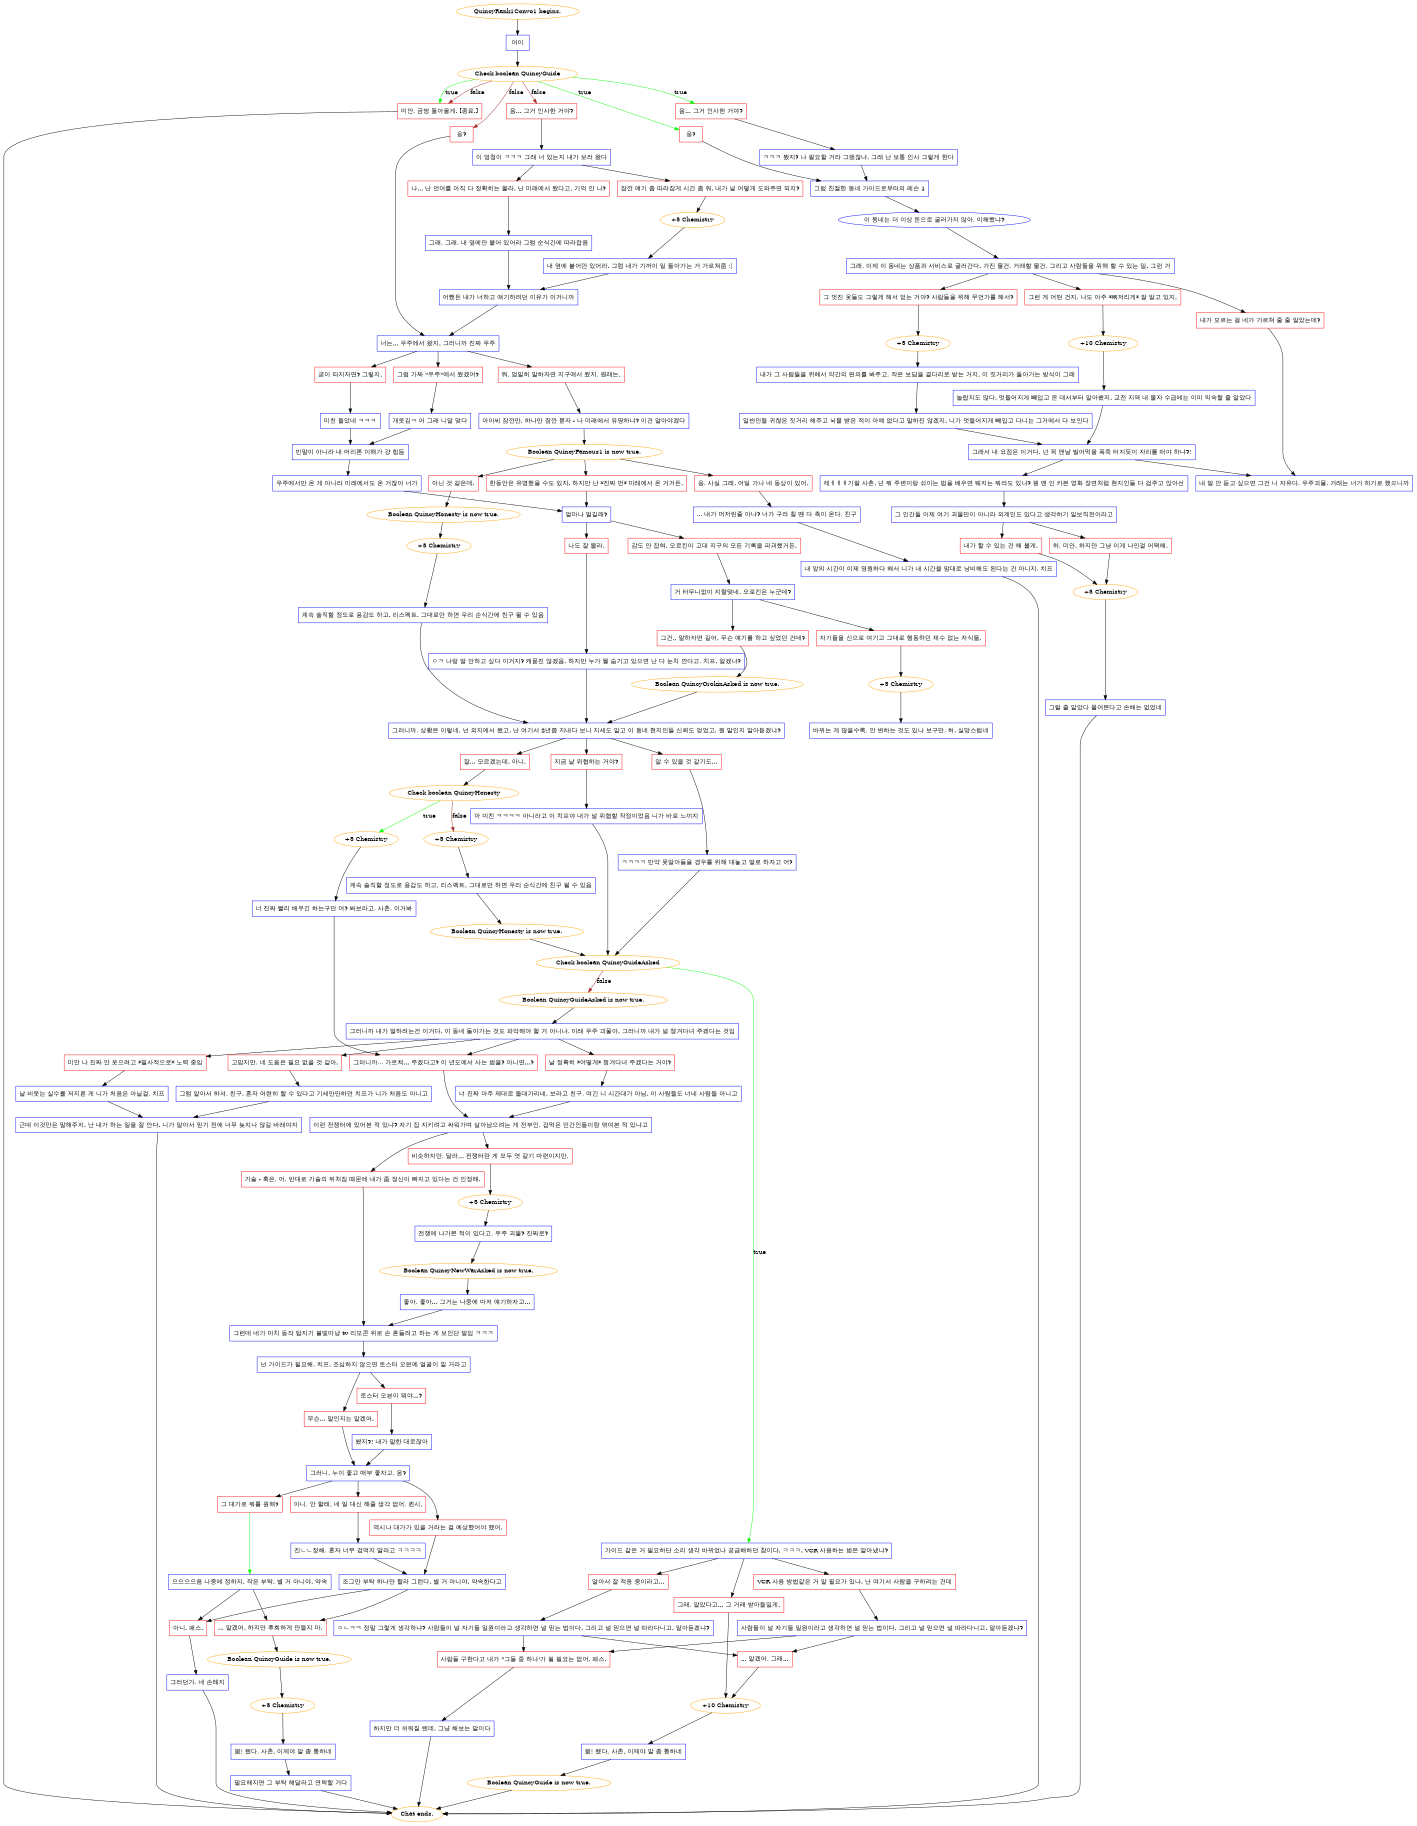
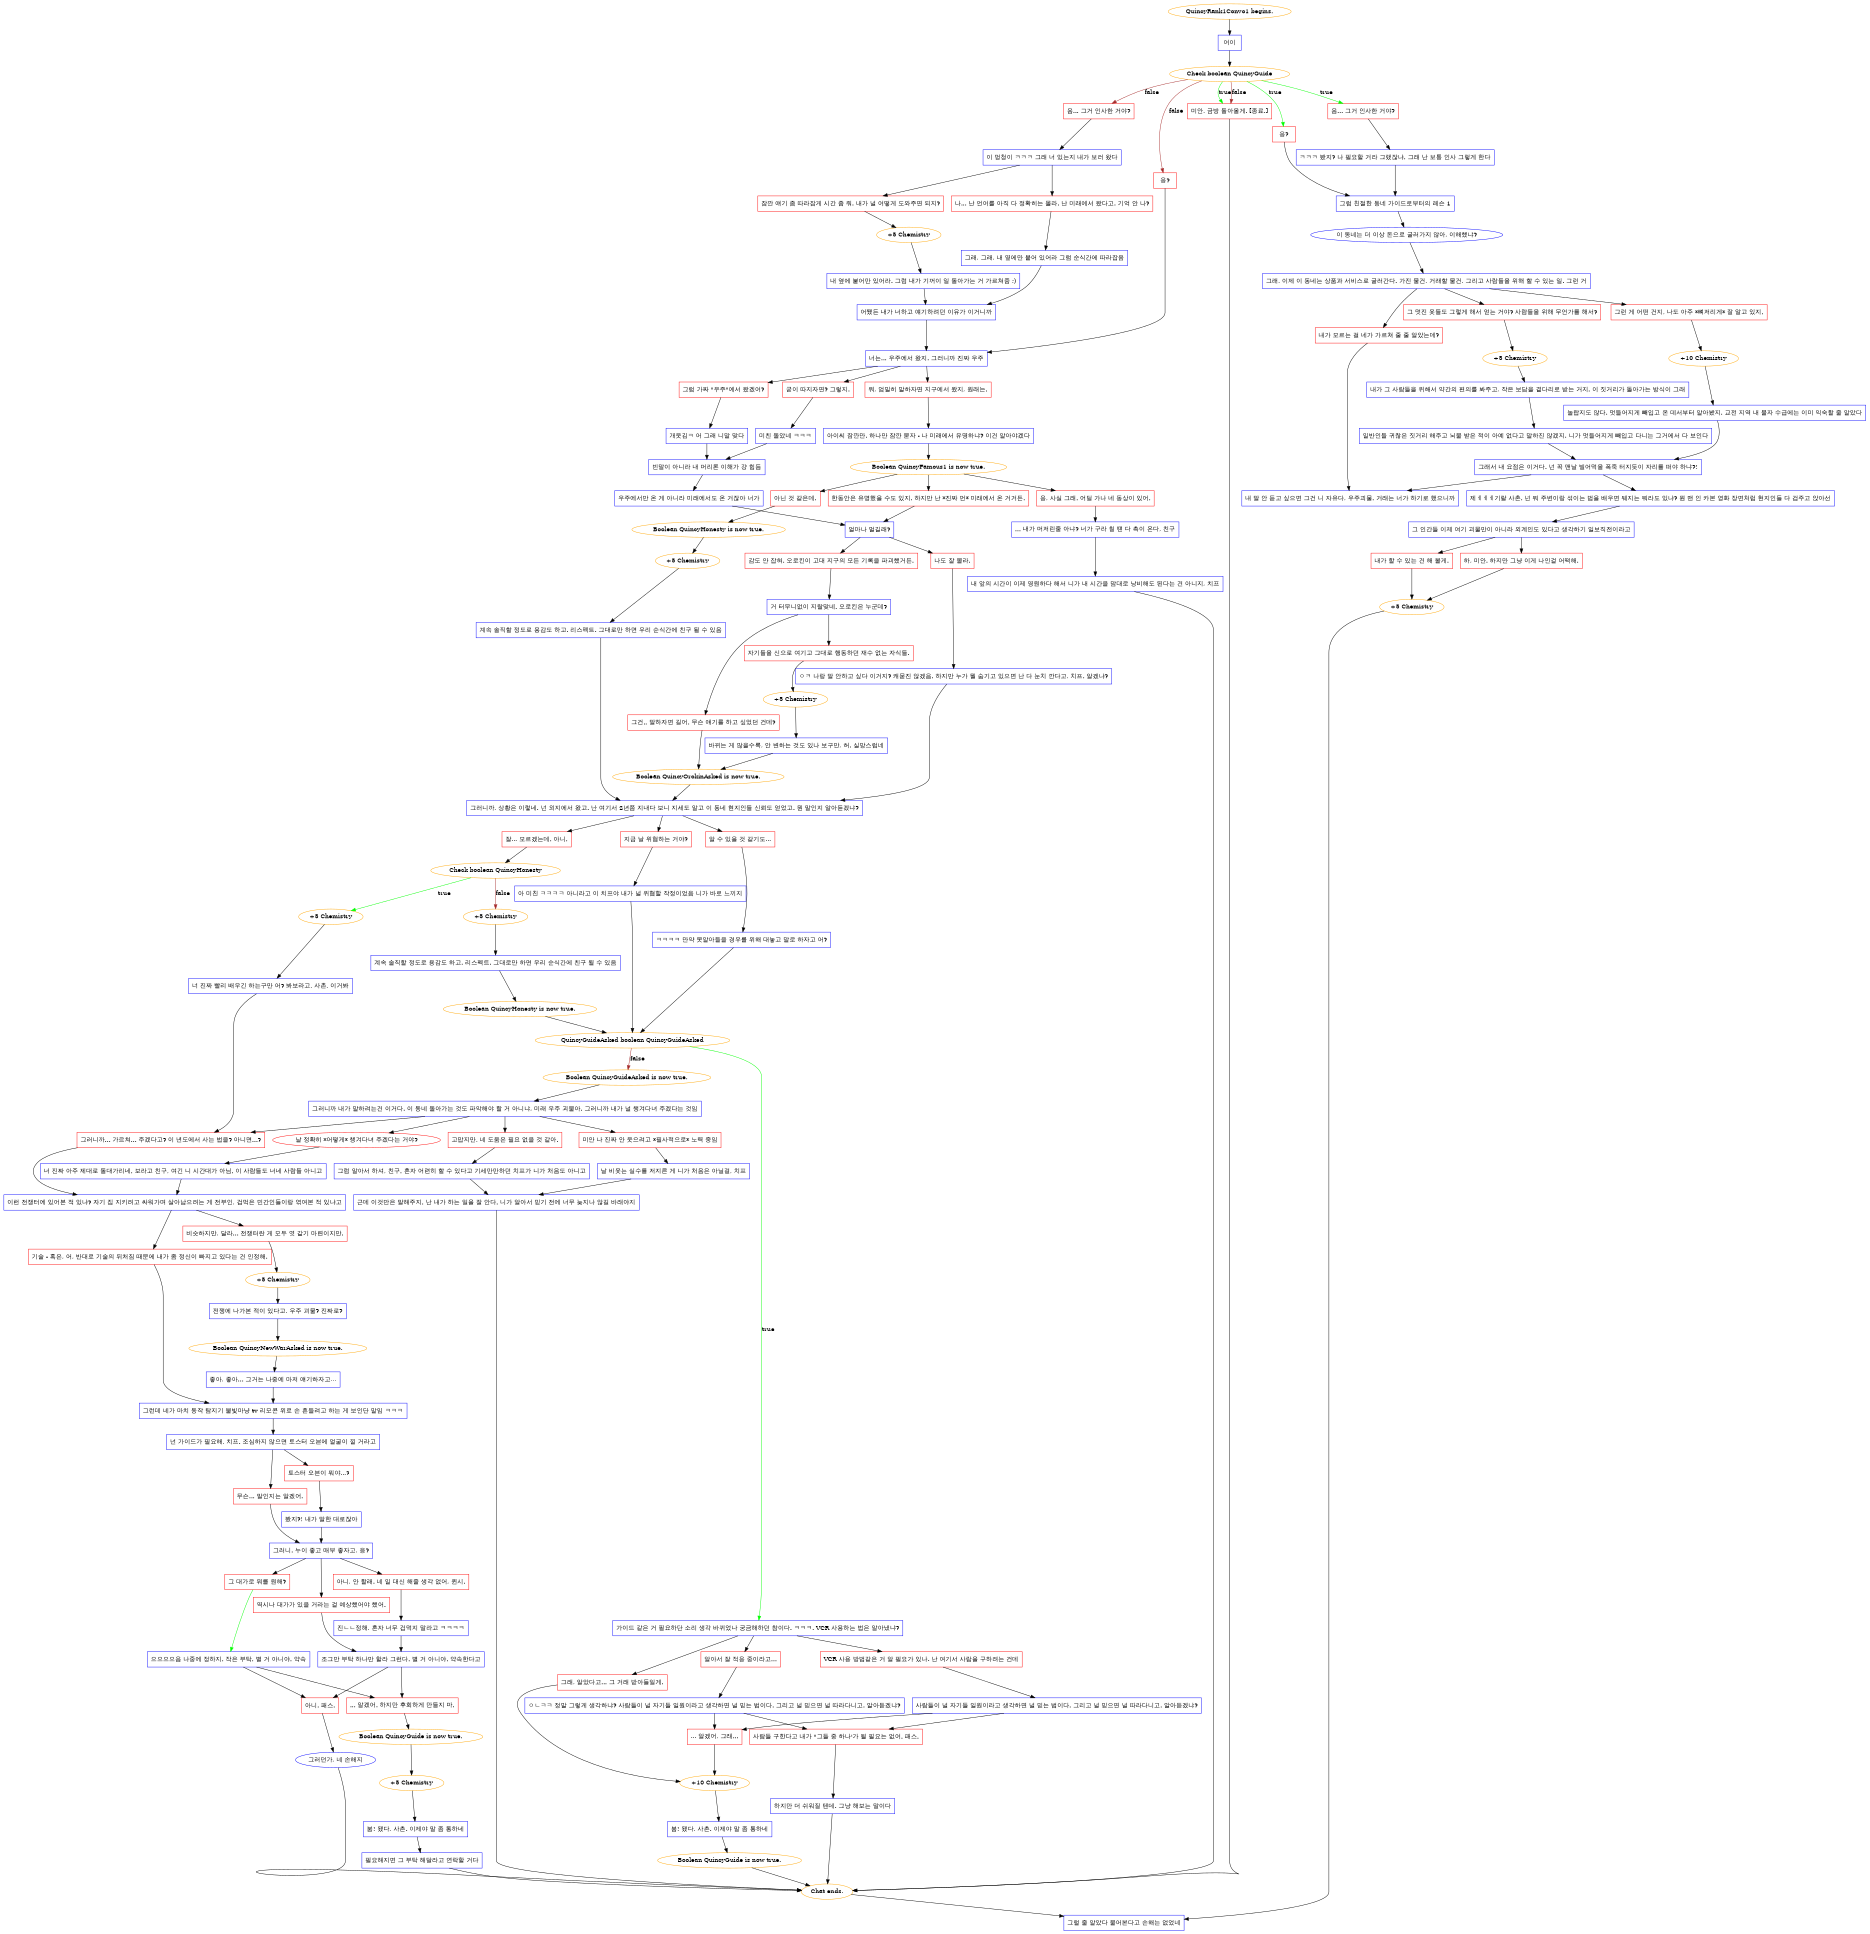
edge "바뀌는 게 많을수록, 안 변하는 것도 있나 보구만, 허. 실망스럽네" -> "Boolean QuincyOrokinAsked is now true.": added
node "Check boolean QuincyGuideAsked": label "Check boolean QuincyGuideAsked" -> "QuincyGuideAsked boolean QuincyGuideAsked"
node "날 정확히 *어떻게* 챙겨다녀 주겠다는 거야?": shape box -> ellipse
edge "그럴 줄 알았다 물어본다고 손해는 없었네" -> "Chat ends.": reversed
node "그러던가, 네 손해지": shape box -> ellipse
